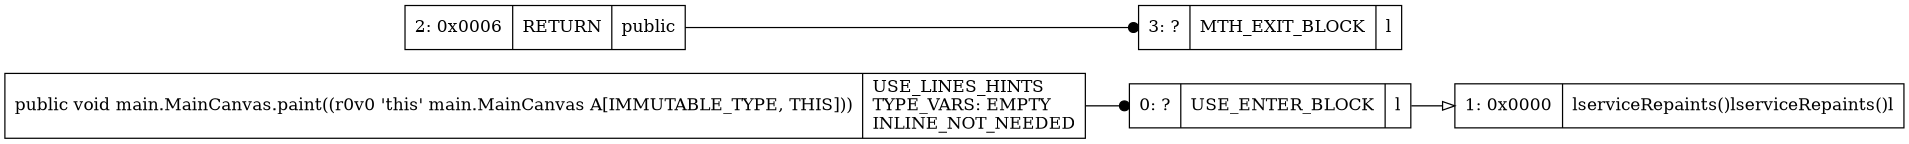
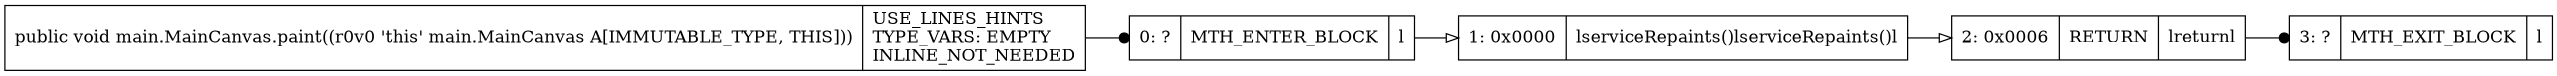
node "2: 0x0006": text "public" -> "lreturnl"
edge "1: 0x0000" -> "2: 0x0006": added
node "0: ?": text "USE_ENTER_BLOCK" -> "MTH_ENTER_BLOCK"
